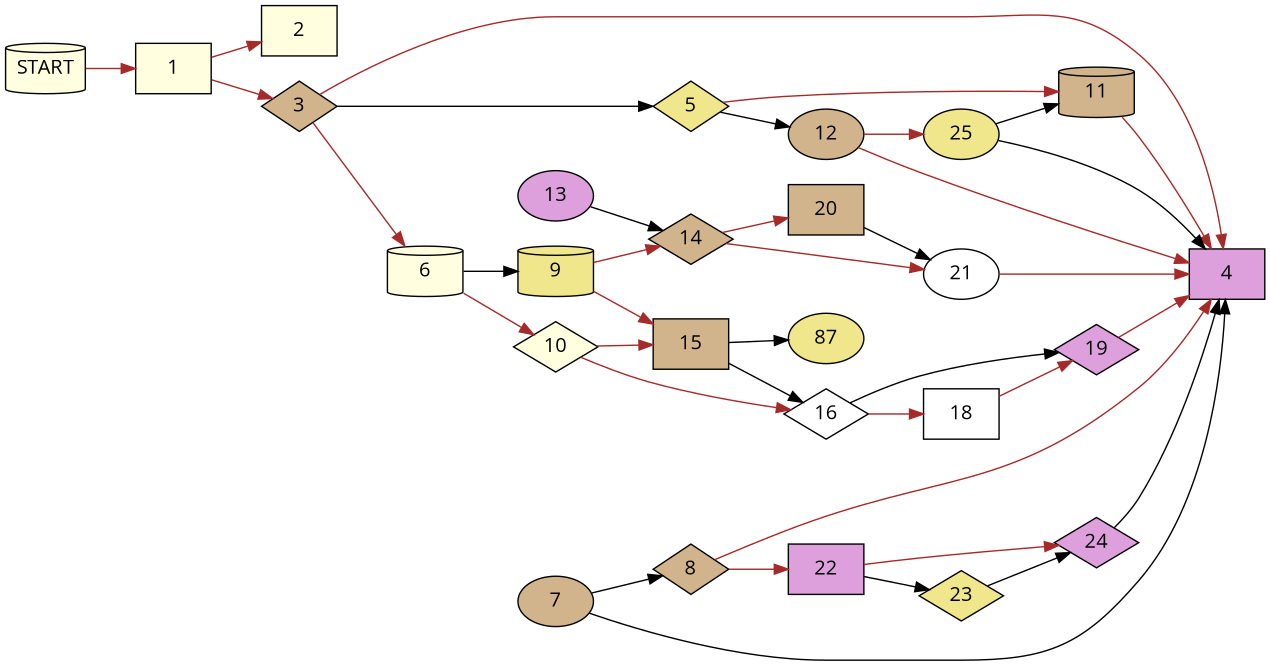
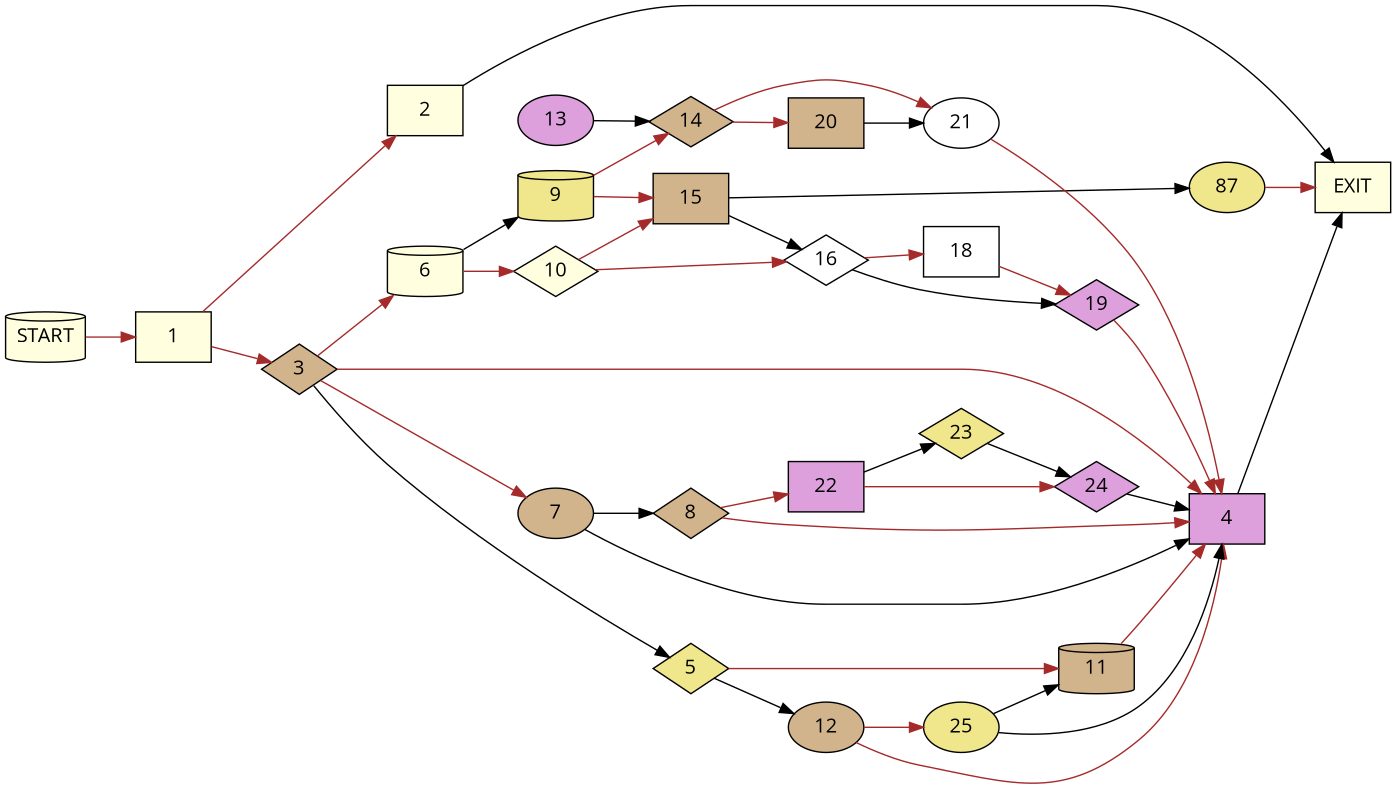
node "EXIT": added
edge "3" -> "7": added
